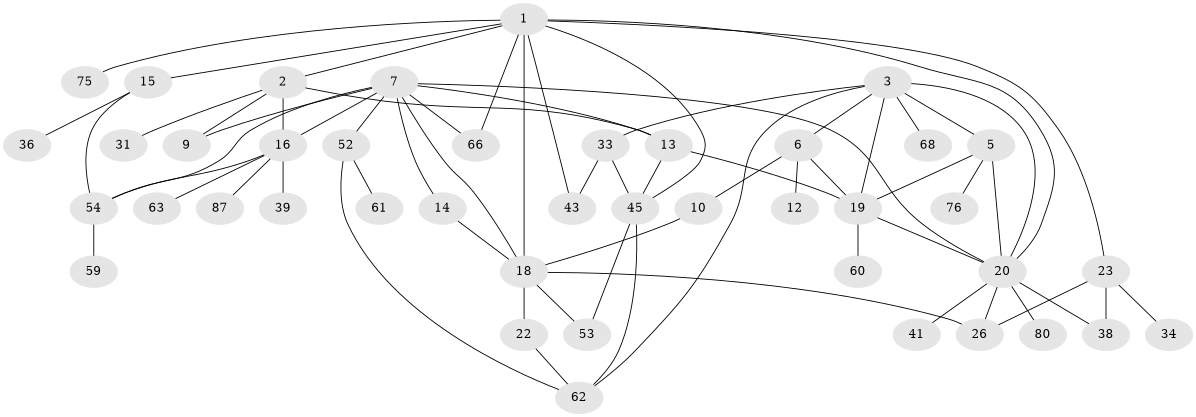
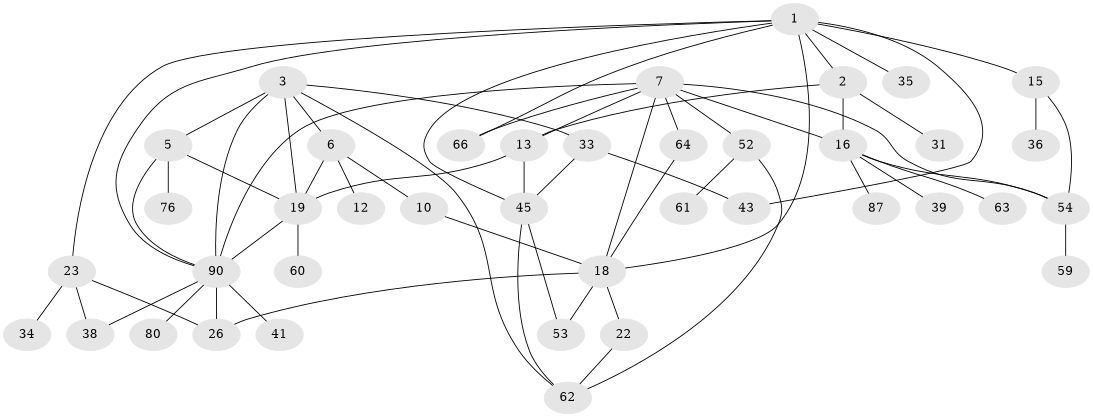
node "75": label "75" -> "35"
node "9": removed
node "68": removed
node "14": label "14" -> "64"
node "20": label "20" -> "90"
